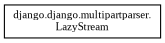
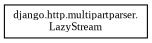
node "django.django.multipartparser. LazyStream": label "django.django.multipartparser. LazyStream" -> "django.http.multipartparser. LazyStream"
